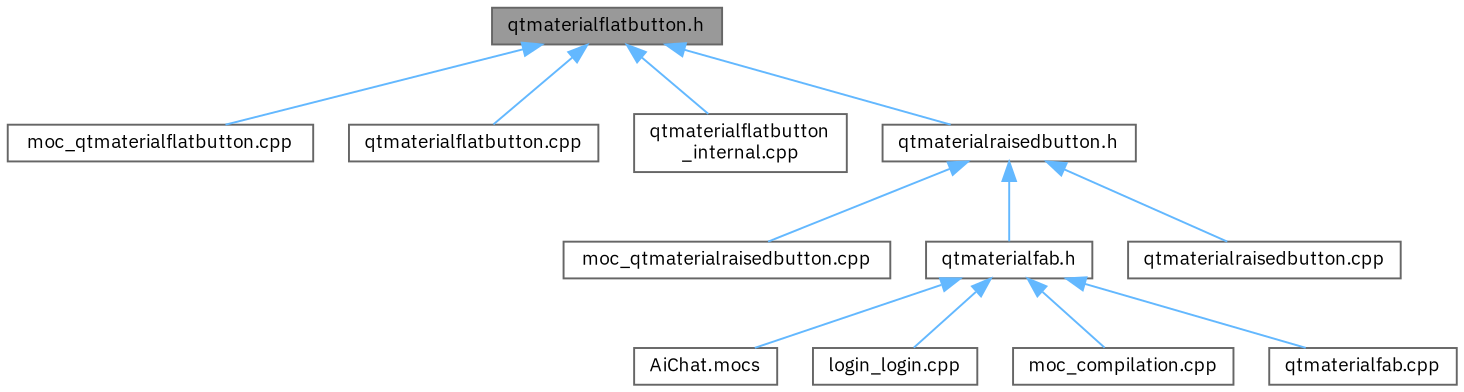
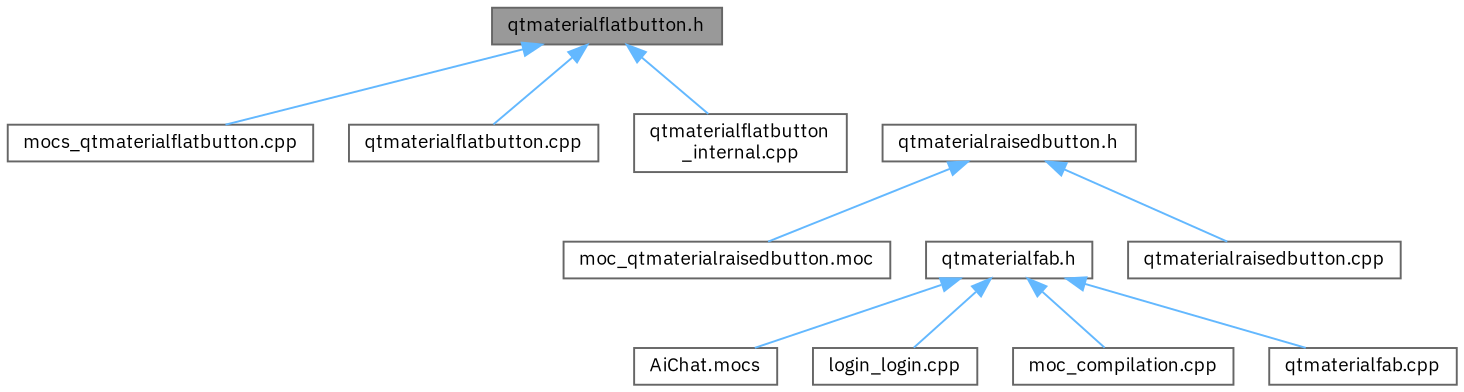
edge "qtmaterialraisedbutton.h" -> "qtmaterialflatbutton.h": removed
node "moc_qtmaterialflatbutton.cpp": label "moc_qtmaterialflatbutton.cpp" -> "mocs_qtmaterialflatbutton.cpp"
edge "qtmaterialfab.h" -> "qtmaterialraisedbutton.h": removed
node "moc_qtmaterialraisedbutton.cpp": label "moc_qtmaterialraisedbutton.cpp" -> "moc_qtmaterialraisedbutton.moc"
